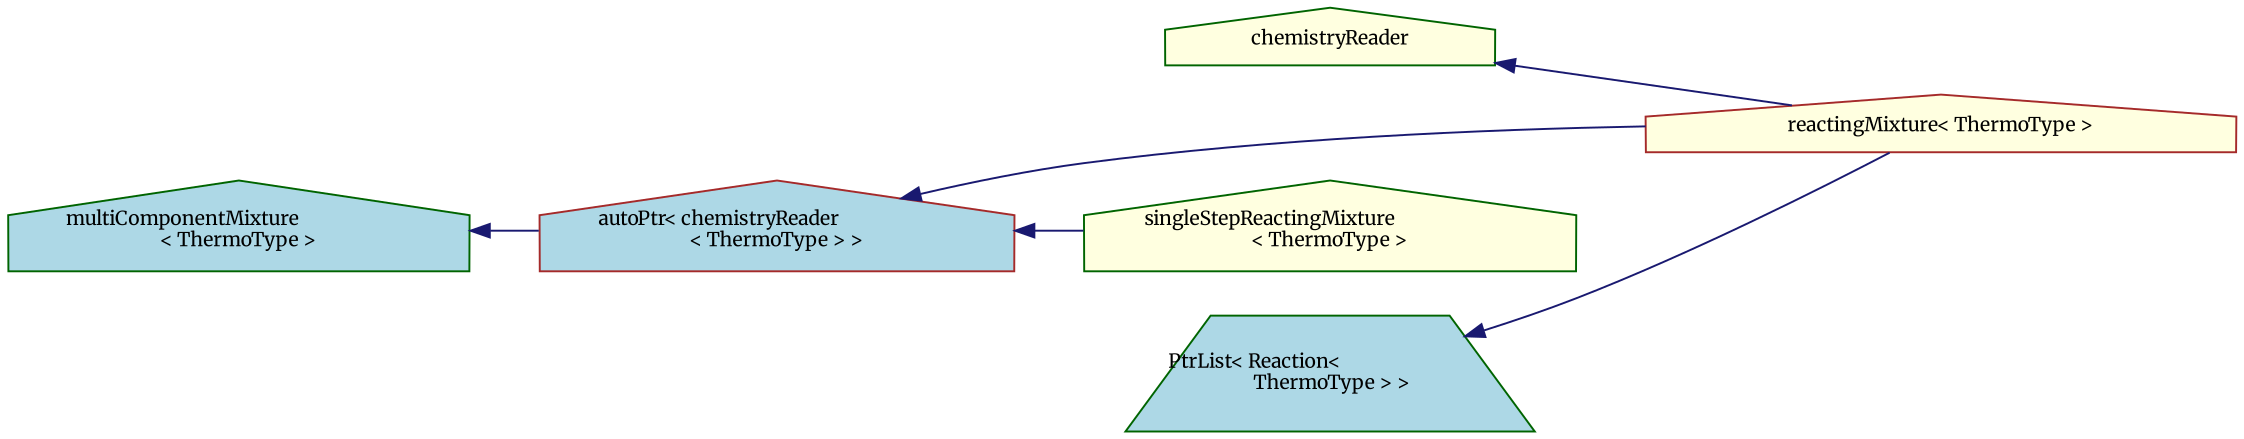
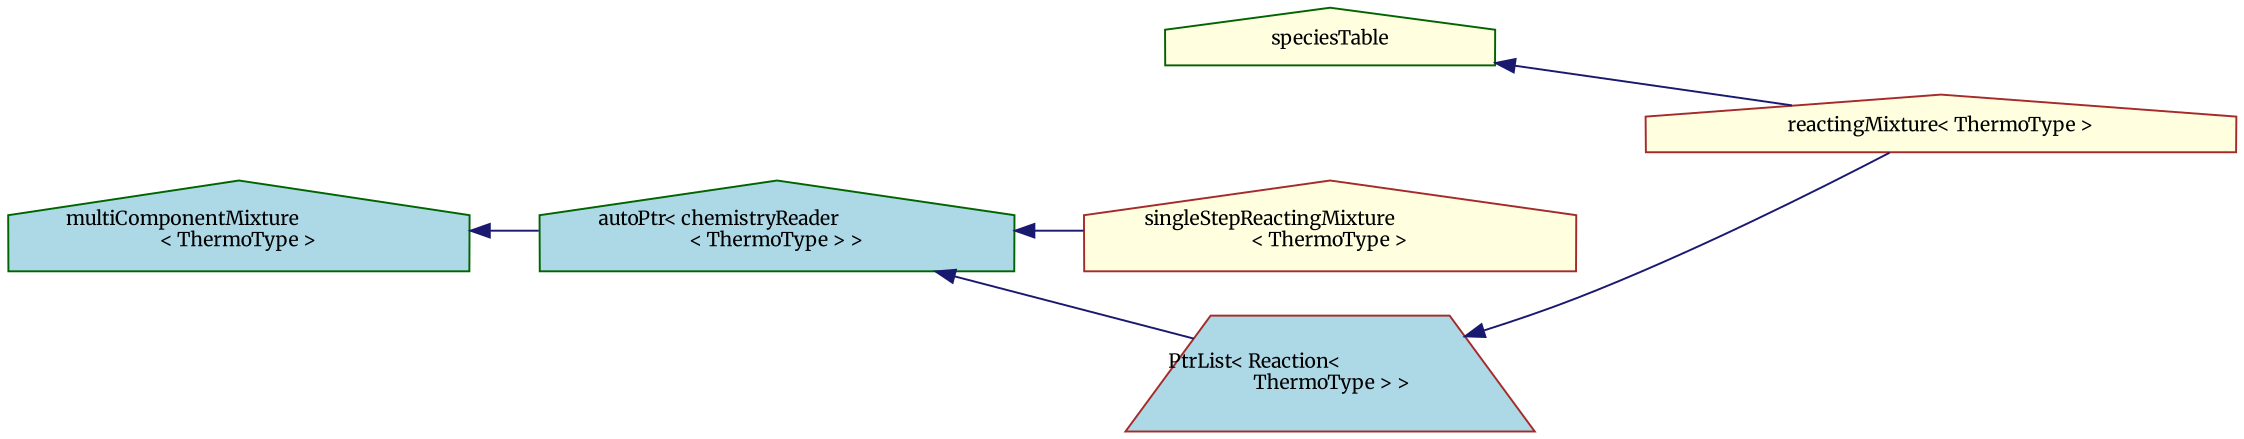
node "chemistryReader": label "chemistryReader" -> "speciesTable"
edge "reactingMixture< ThermoType >" -> "autoPtr< chemistryReader < ThermoType > >": now "PtrList< Reaction< ThermoType > >" -> "autoPtr< chemistryReader < ThermoType > >"
node "autoPtr< chemistryReader < ThermoType > >": color brown -> darkgreen
node "singleStepReactingMixture < ThermoType >": color darkgreen -> brown
node "PtrList< Reaction< ThermoType > >": color darkgreen -> brown
